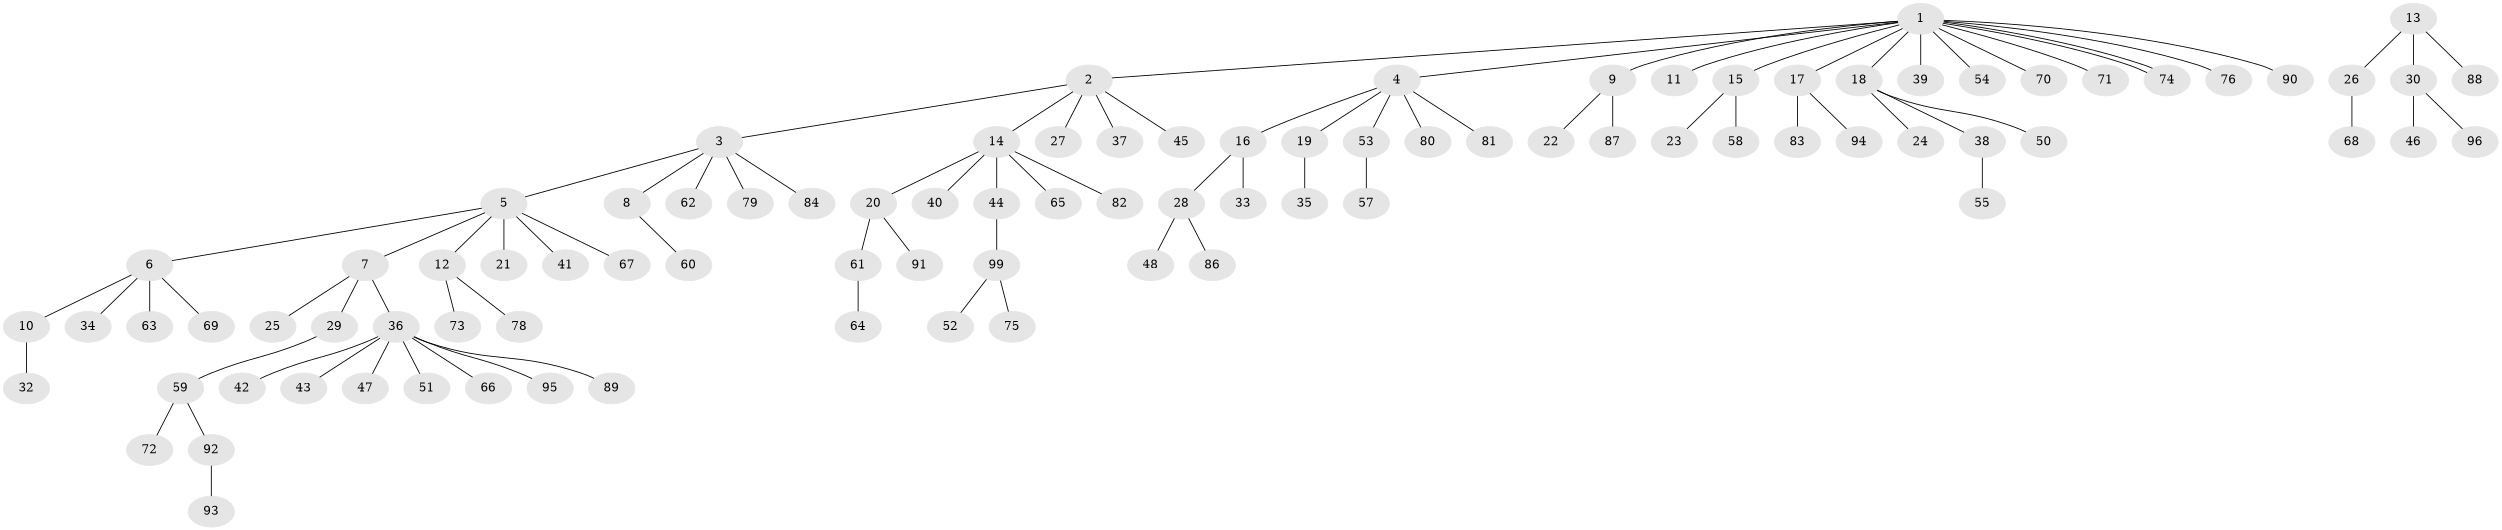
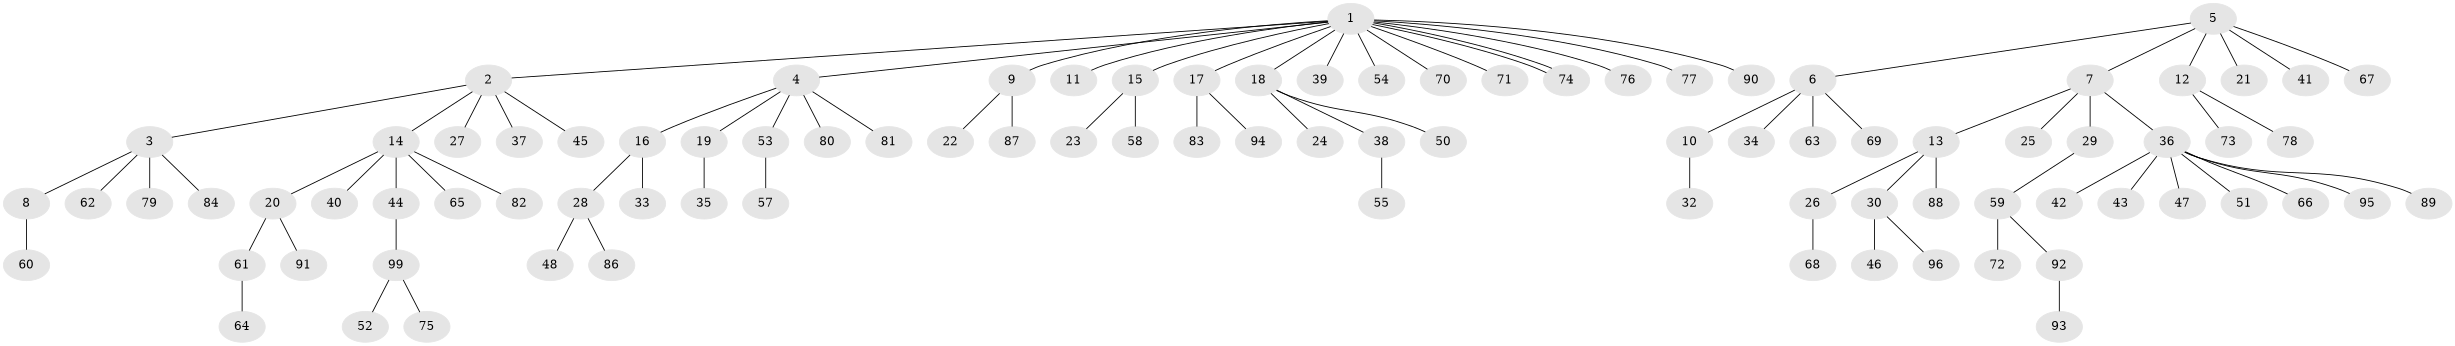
node "77": added
edge "7" -- "13": added
edge "3" -- "5": removed
